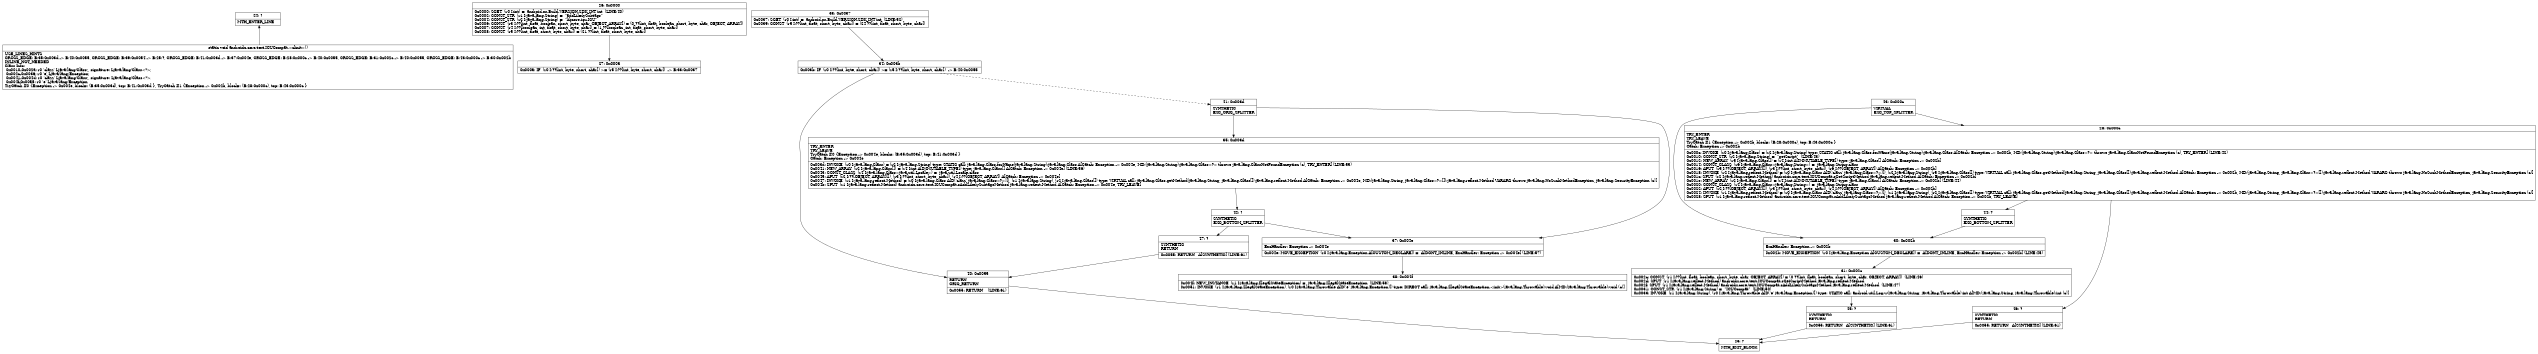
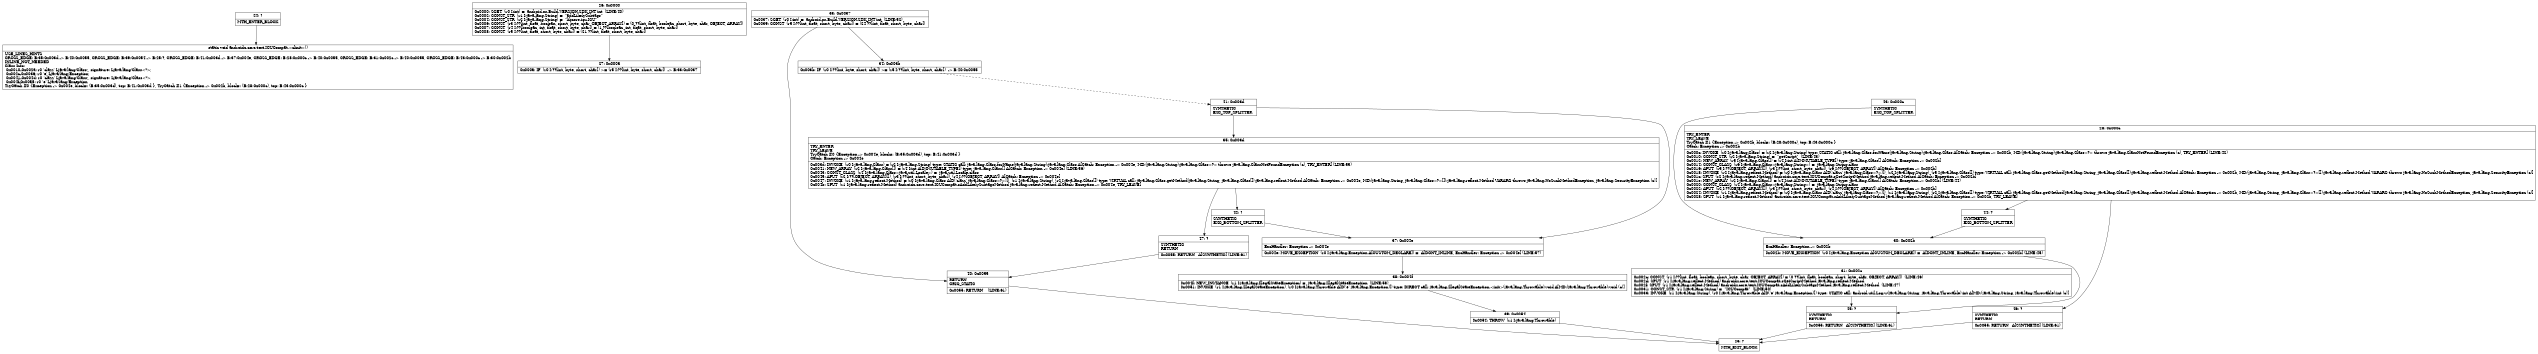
node "24: ?": text "MTH_ENTER_LINE" -> "MTH_ENTER_BLOCK"
edge "static void androidx.core.text.ICUCompat.<clinit>()" -> "24: ?": reversed
node "43: 0x000c": text "VIRTUAL" -> "SYNTHETIC"
node "41: 0x003d": text "EXC_ORIG_SPLITTER" -> "EXC_TOP_SPLITTER"
edge "43: 0x000c" -> "28: 0x000c": removed
edge "34: 0x003b" -> "40: 0x0055": now "33: 0x0037" -> "40: 0x0055"
edge "42: ?" -> "47: ?": now "35: 0x003d" -> "47: ?"
edge "30: 0x002b" -> "31: 0x002c": now "30: 0x002b" -> "45: ?"
node "40: 0x0055": text "ORIG_RETURN" -> "ORIG_STATIC"
node "39: 0x0054": added
